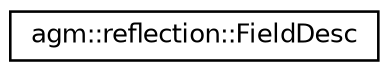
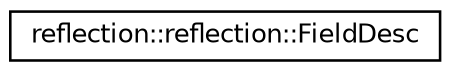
node "agm::reflection::FieldDesc": label "agm::reflection::FieldDesc" -> "reflection::reflection::FieldDesc"
